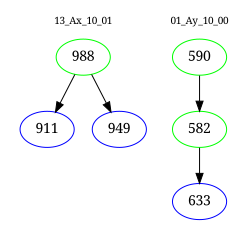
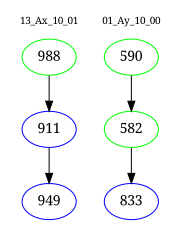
edge "988" -> "949": now "911" -> "949"
node "633": label "633" -> "833"
